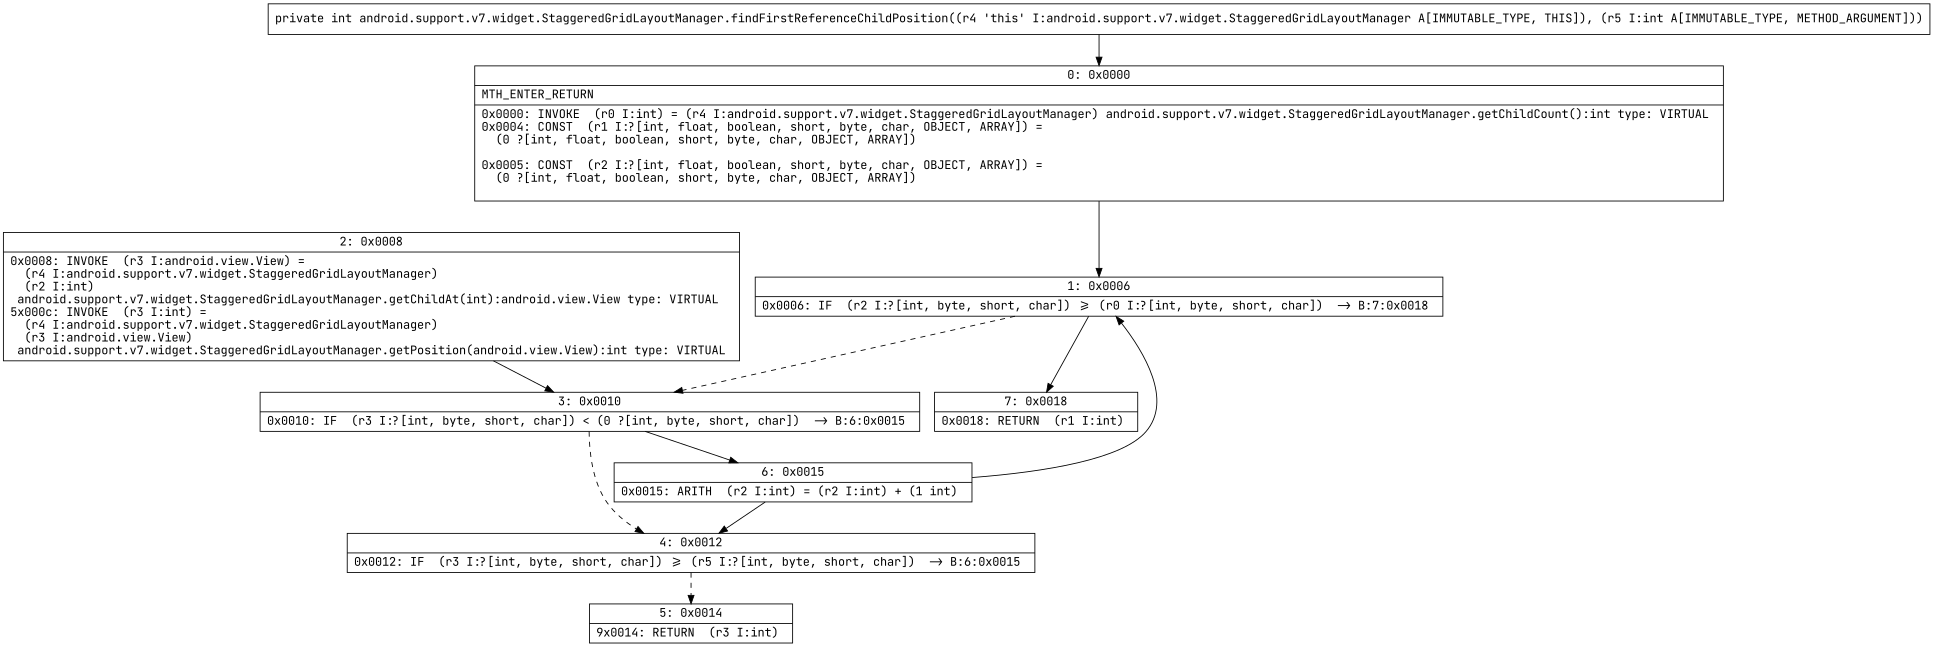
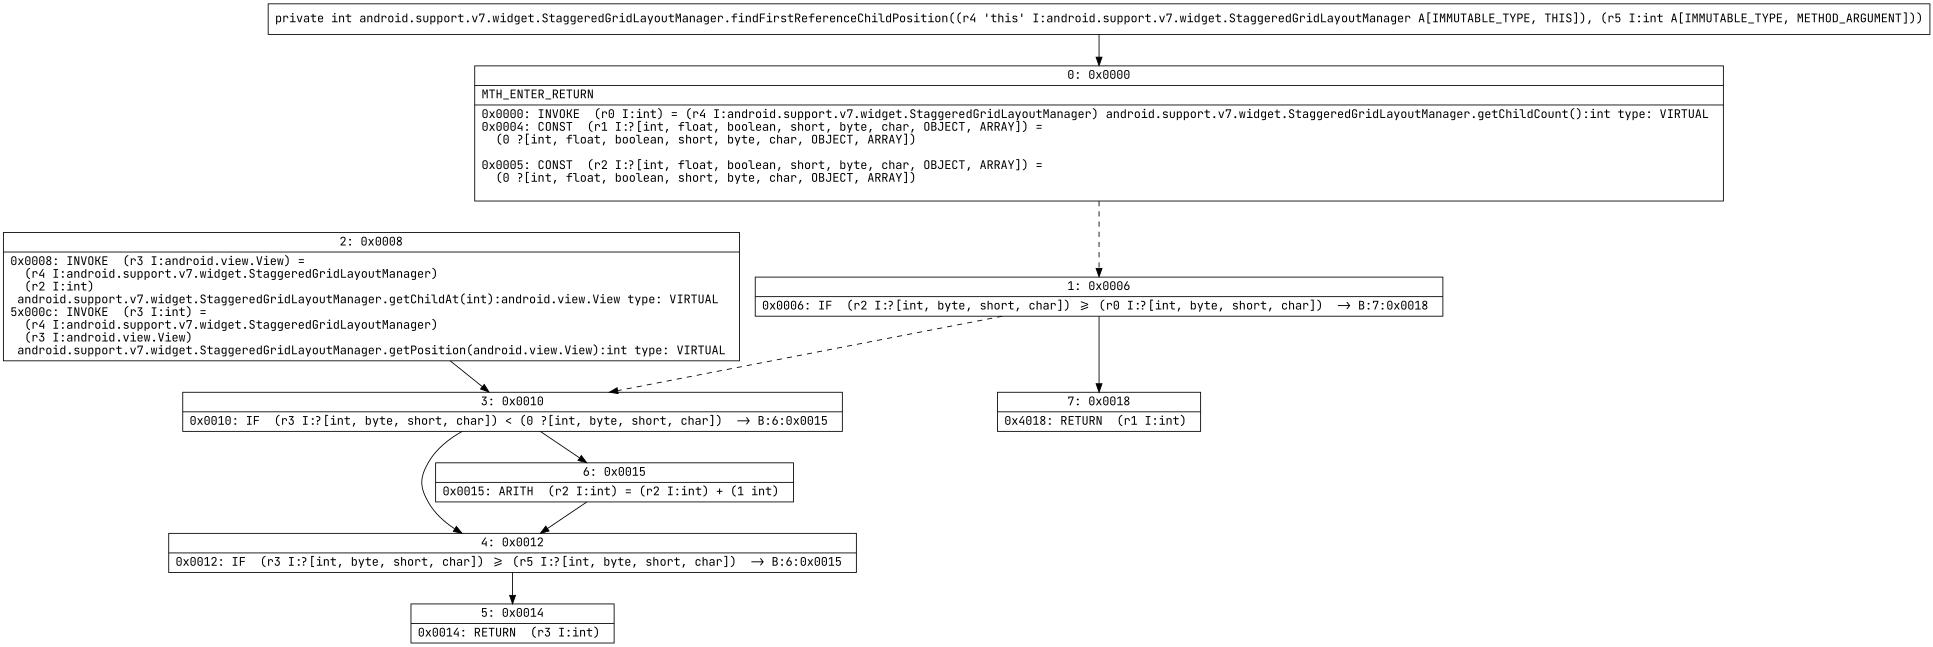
edge "0: 0x0000" -> "1: 0x0006": style solid -> dashed
node "7: 0x0018": text "0x0018: RETURN  (r1 I:int)" -> "0x4018: RETURN  (r1 I:int)"
edge "6: 0x0015" -> "1: 0x0006": removed
edge "3: 0x0010" -> "4: 0x0012": style dashed -> solid
edge "4: 0x0012" -> "5: 0x0014": style dashed -> solid
node "5: 0x0014": text "9x0014: RETURN  (r3 I:int)" -> "0x0014: RETURN  (r3 I:int)"
